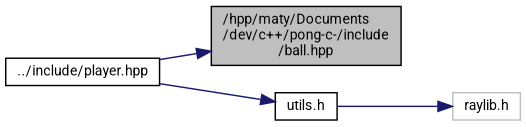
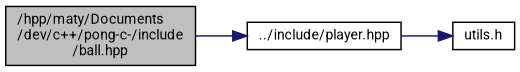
edge "../include/player.hpp" -> "/hpp/maty/Documents /dev/c++/pong-c-/include /ball.hpp": reversed
node "raylib.h": removed
